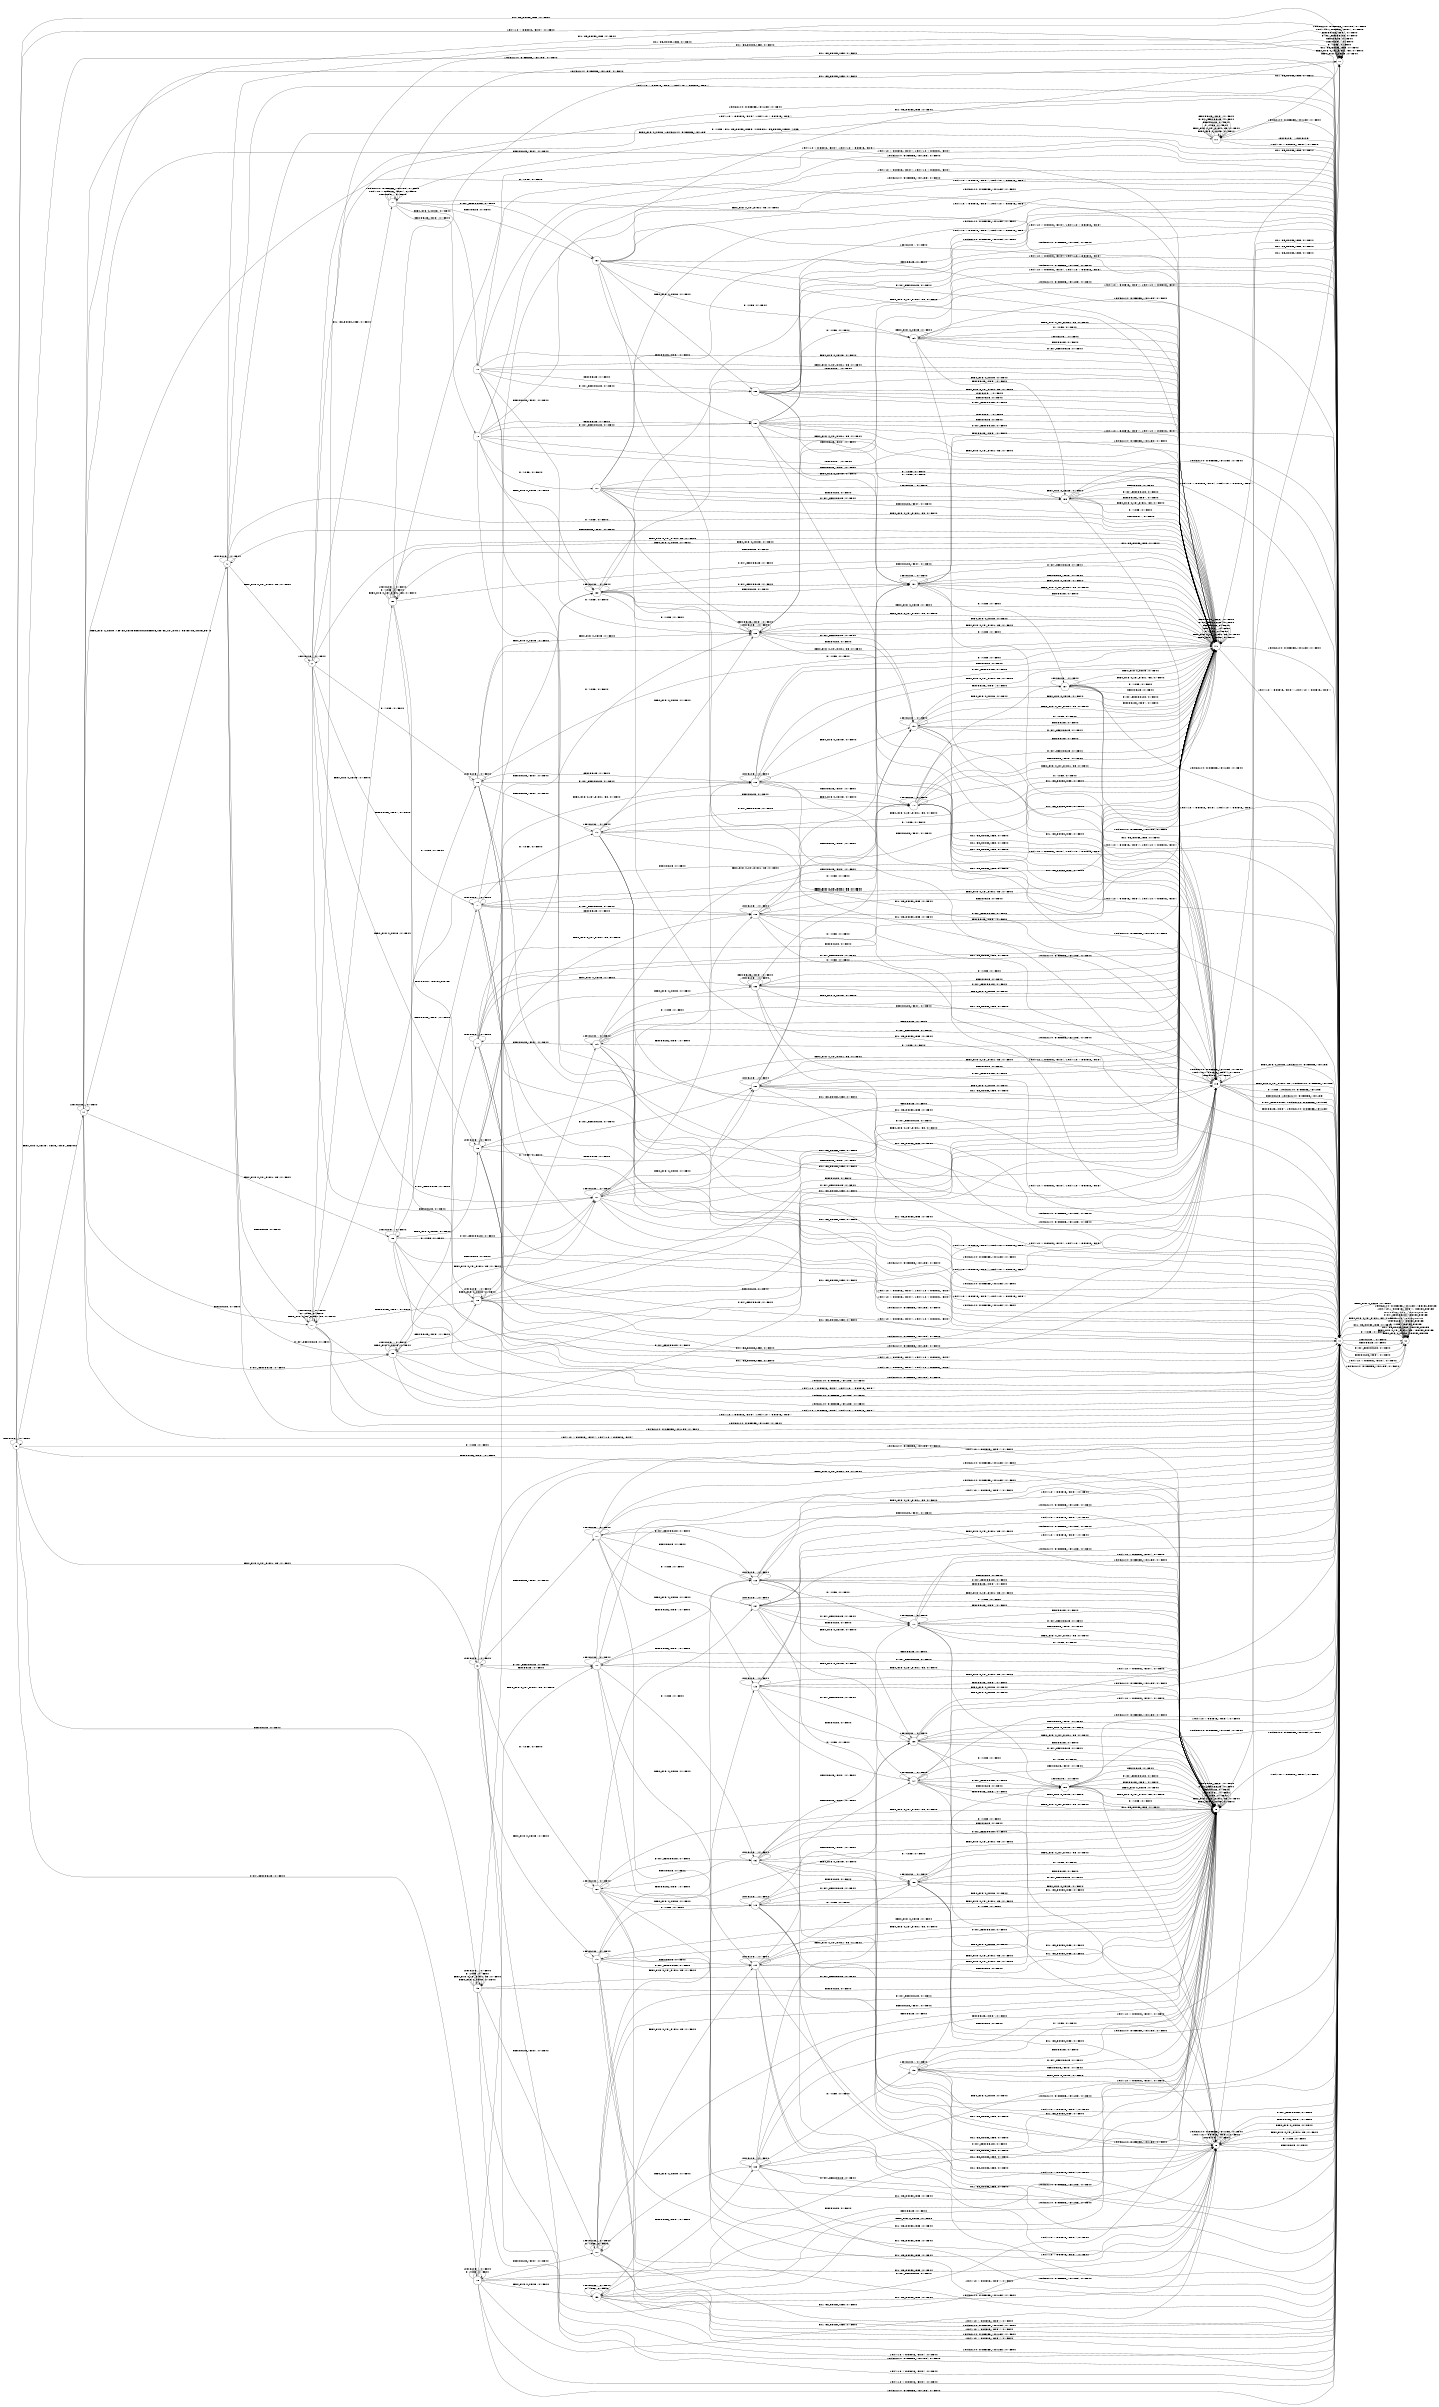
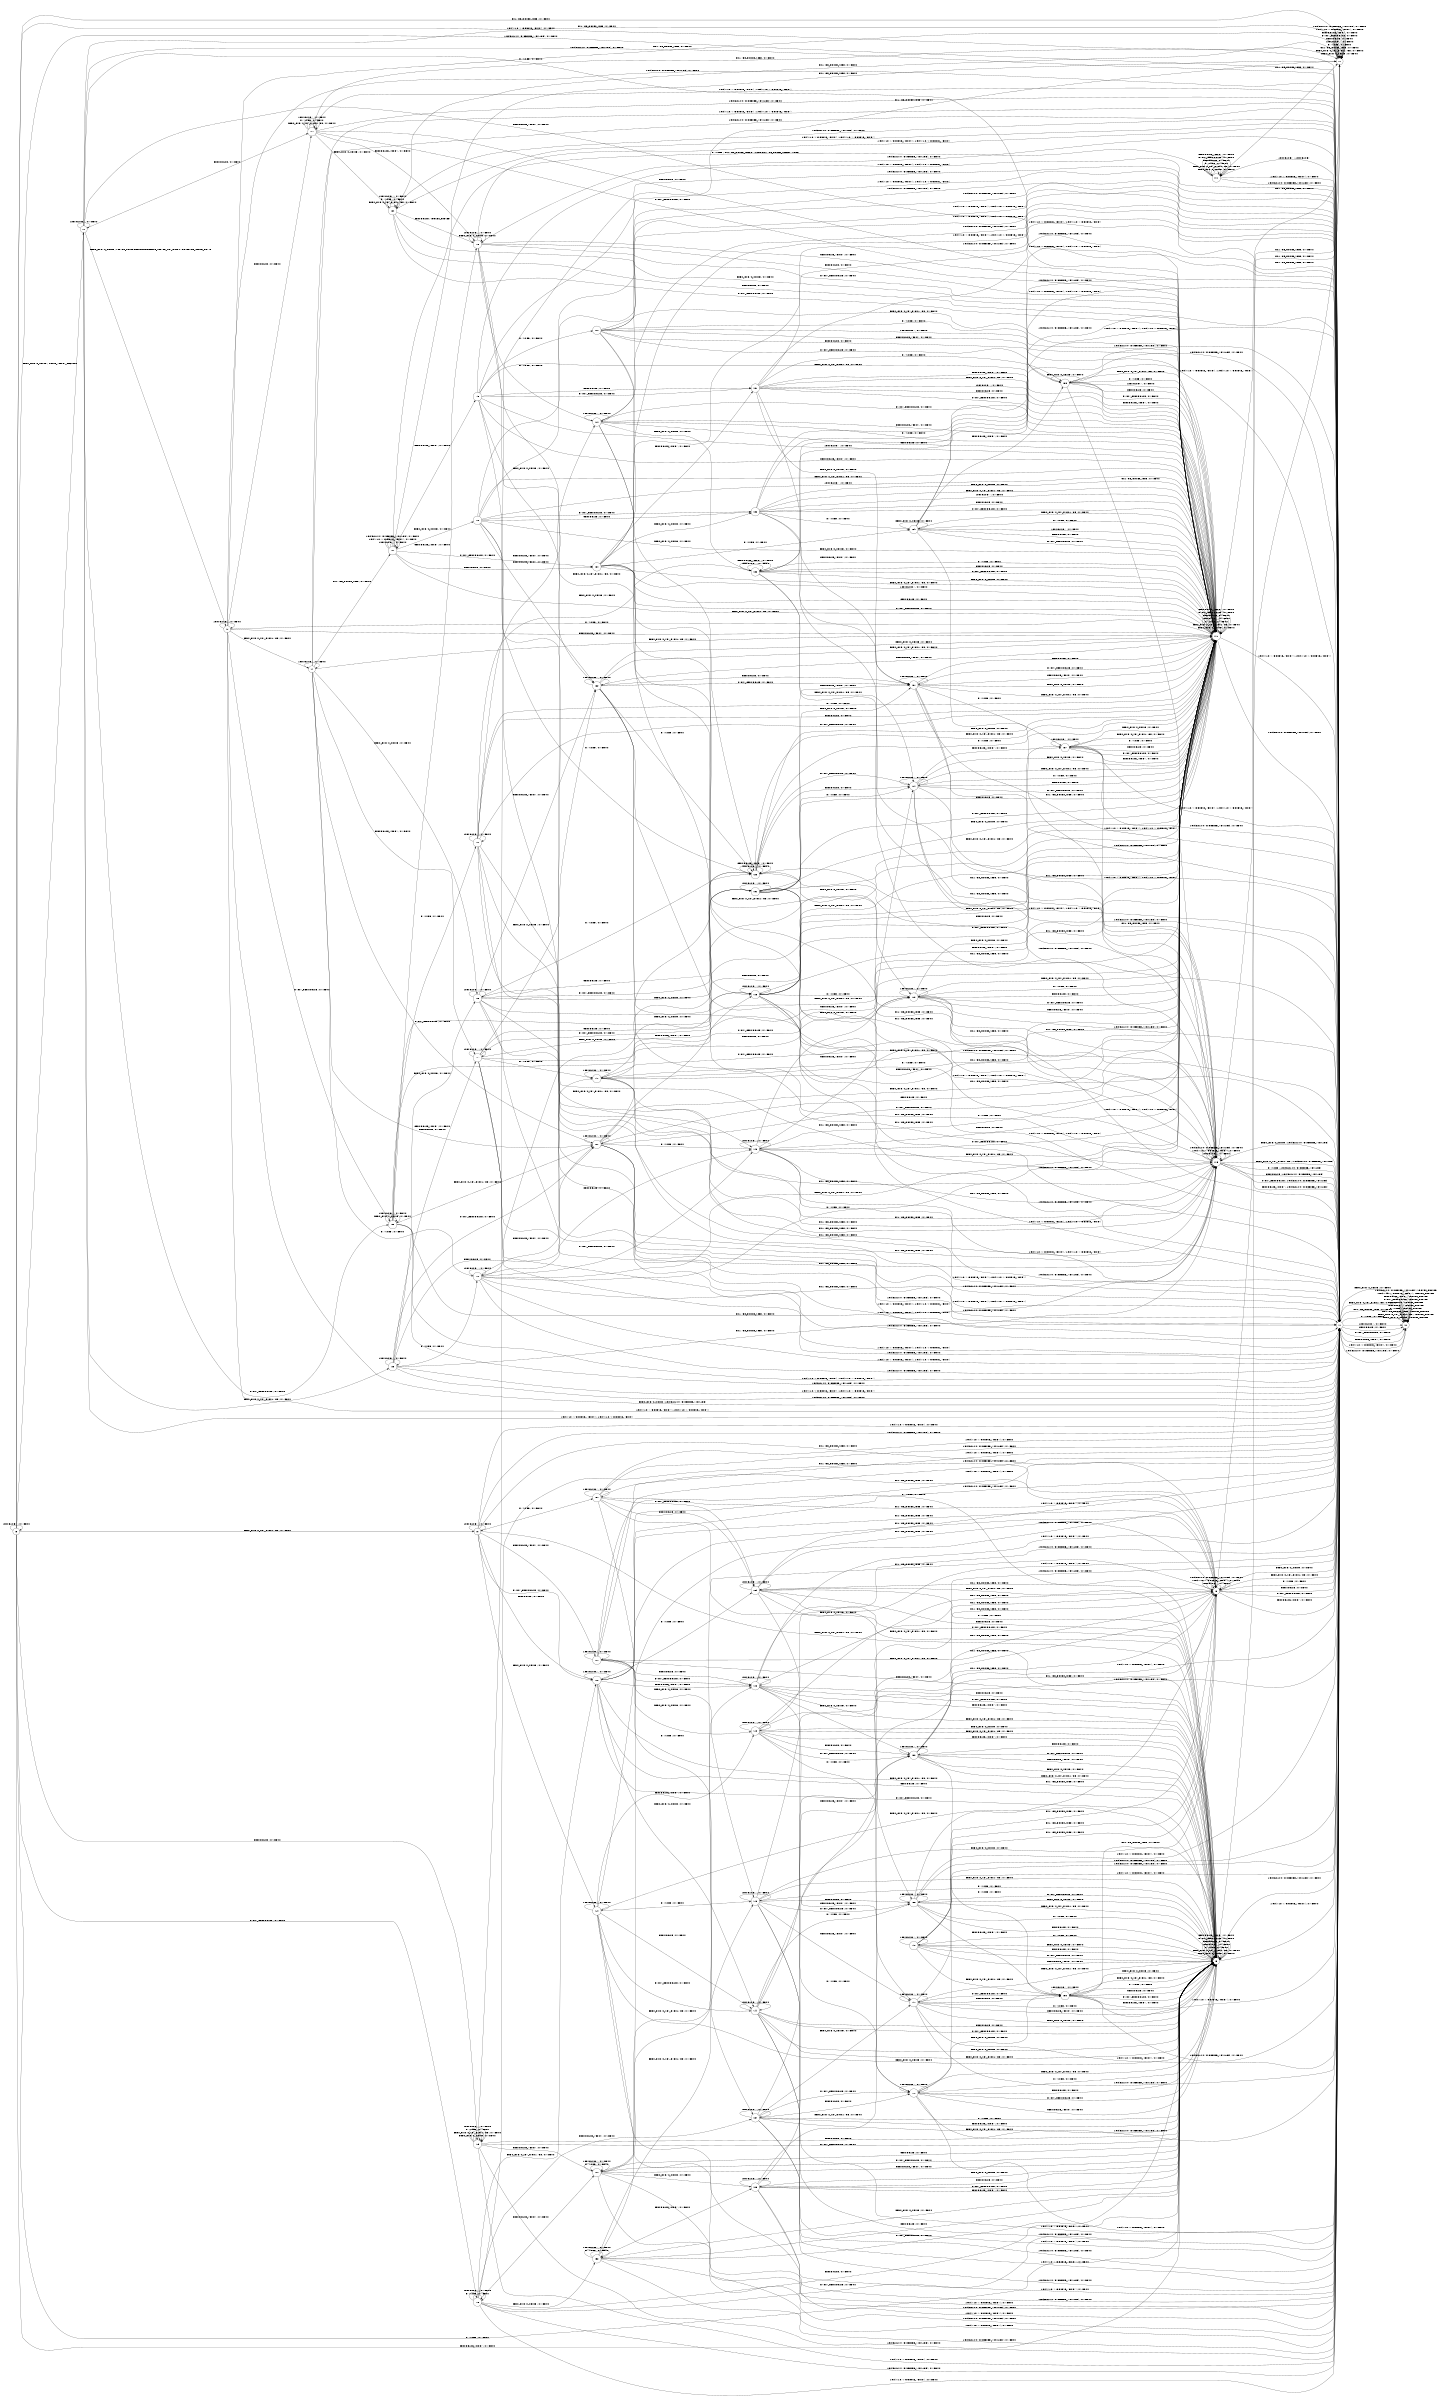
edge "s43" -> "s9": added, label "CHANGE_CIPHER_SPEC / TIMEOUT"
edge "s52" -> "s57": now "s10" -> "s57"
edge "s30" -> "s48": removed, label "FINISHED / TIMEOUT"
edge "s53" -> "s44": now "s53" -> "s63"
